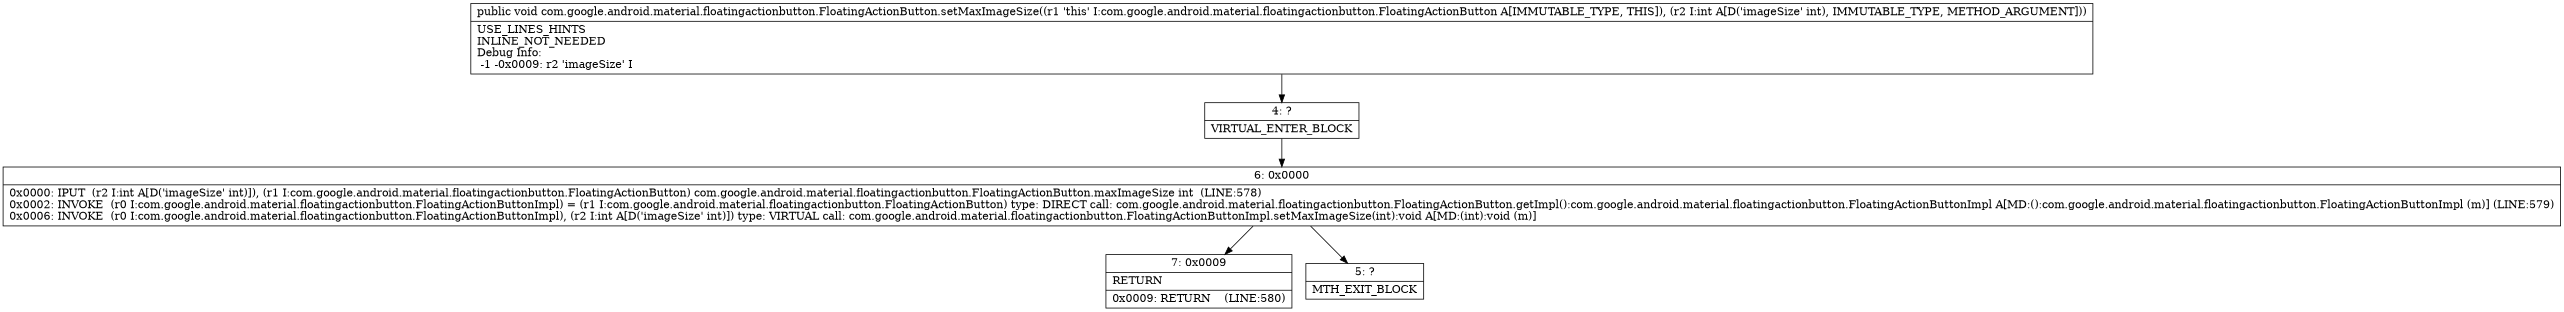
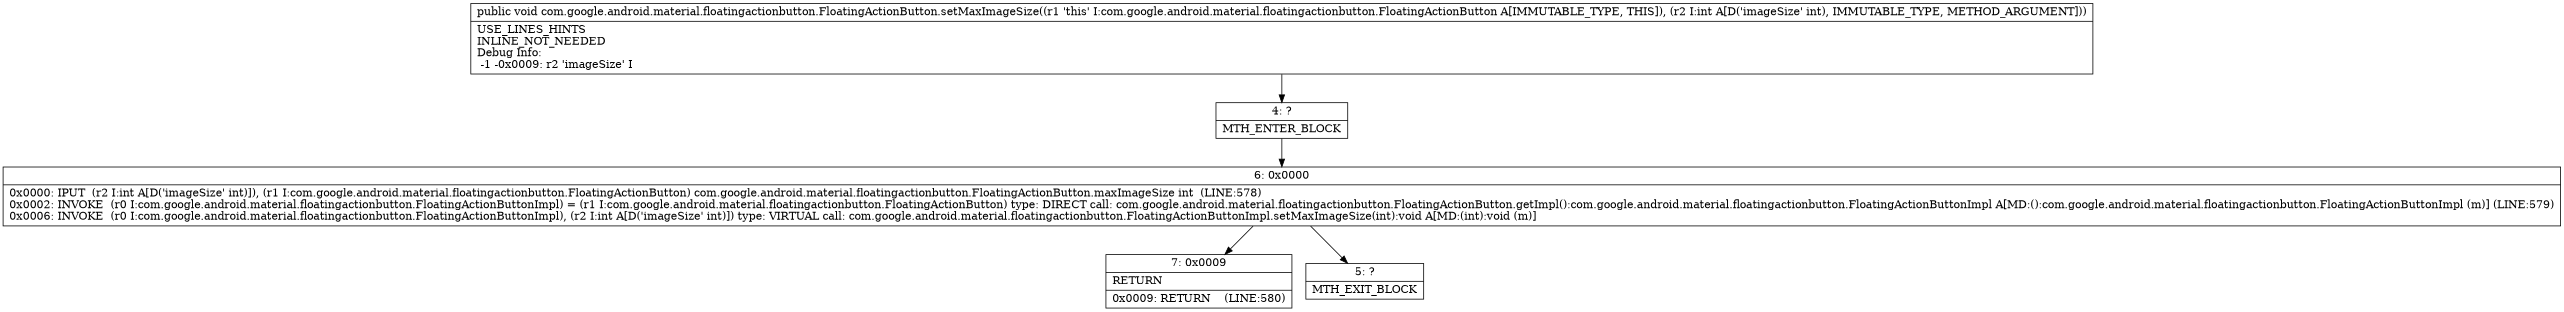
node "4: ?": text "VIRTUAL_ENTER_BLOCK" -> "MTH_ENTER_BLOCK"
